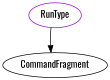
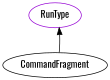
edge "RunType" -> "CommandFragment": reversed
